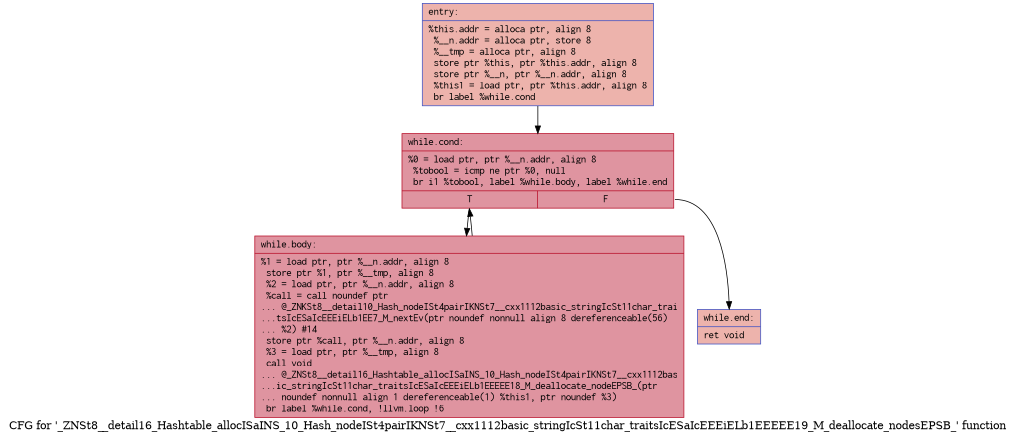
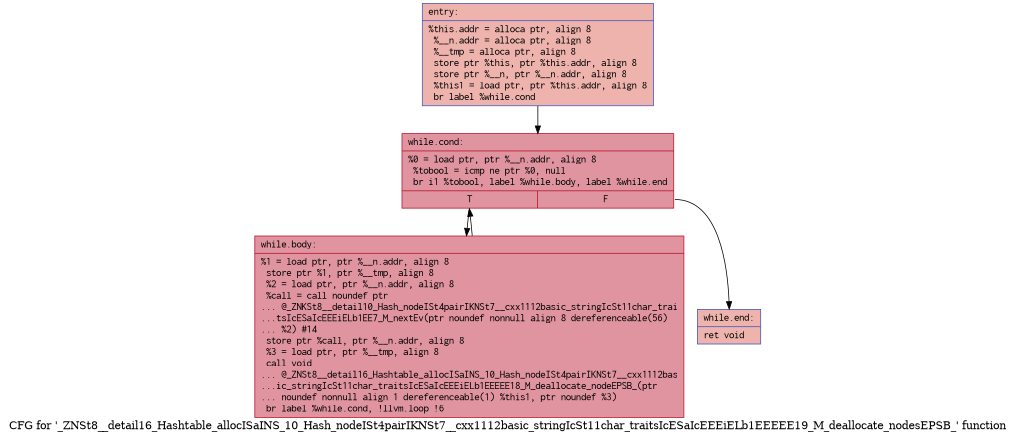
node "entry:": text "%__n.addr = alloca ptr, store 8" -> "%__n.addr = alloca ptr, align 8"
